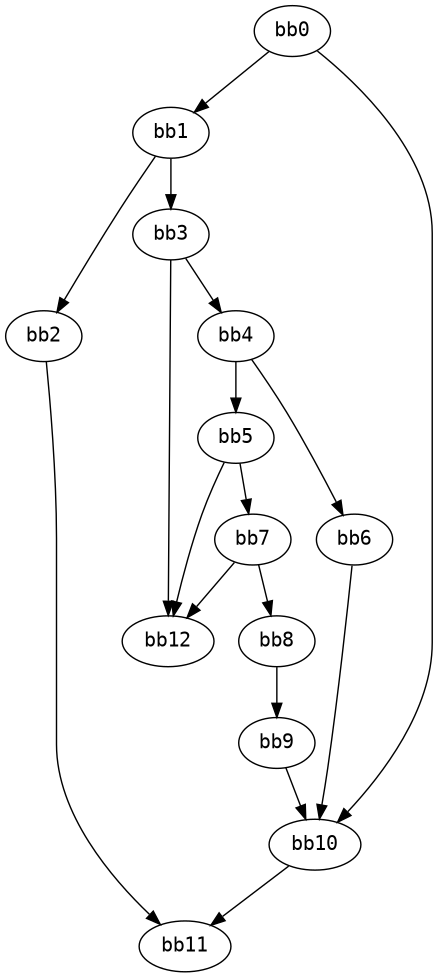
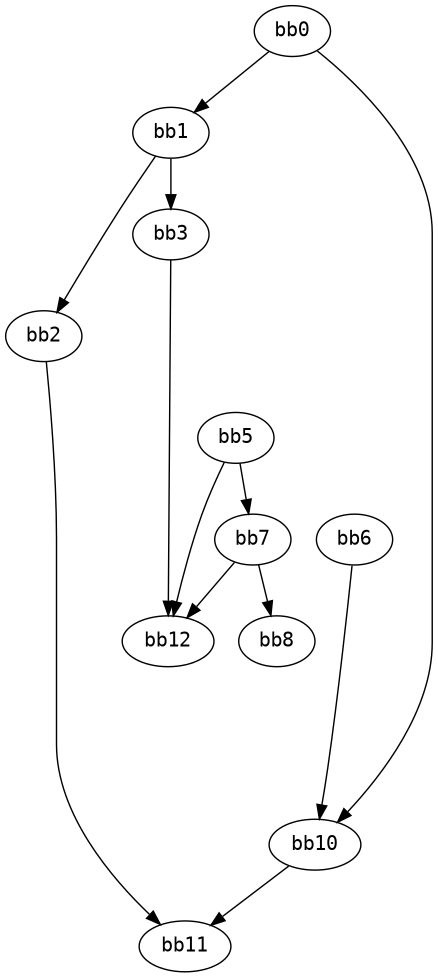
node "bb4": removed
node "bb9": removed
